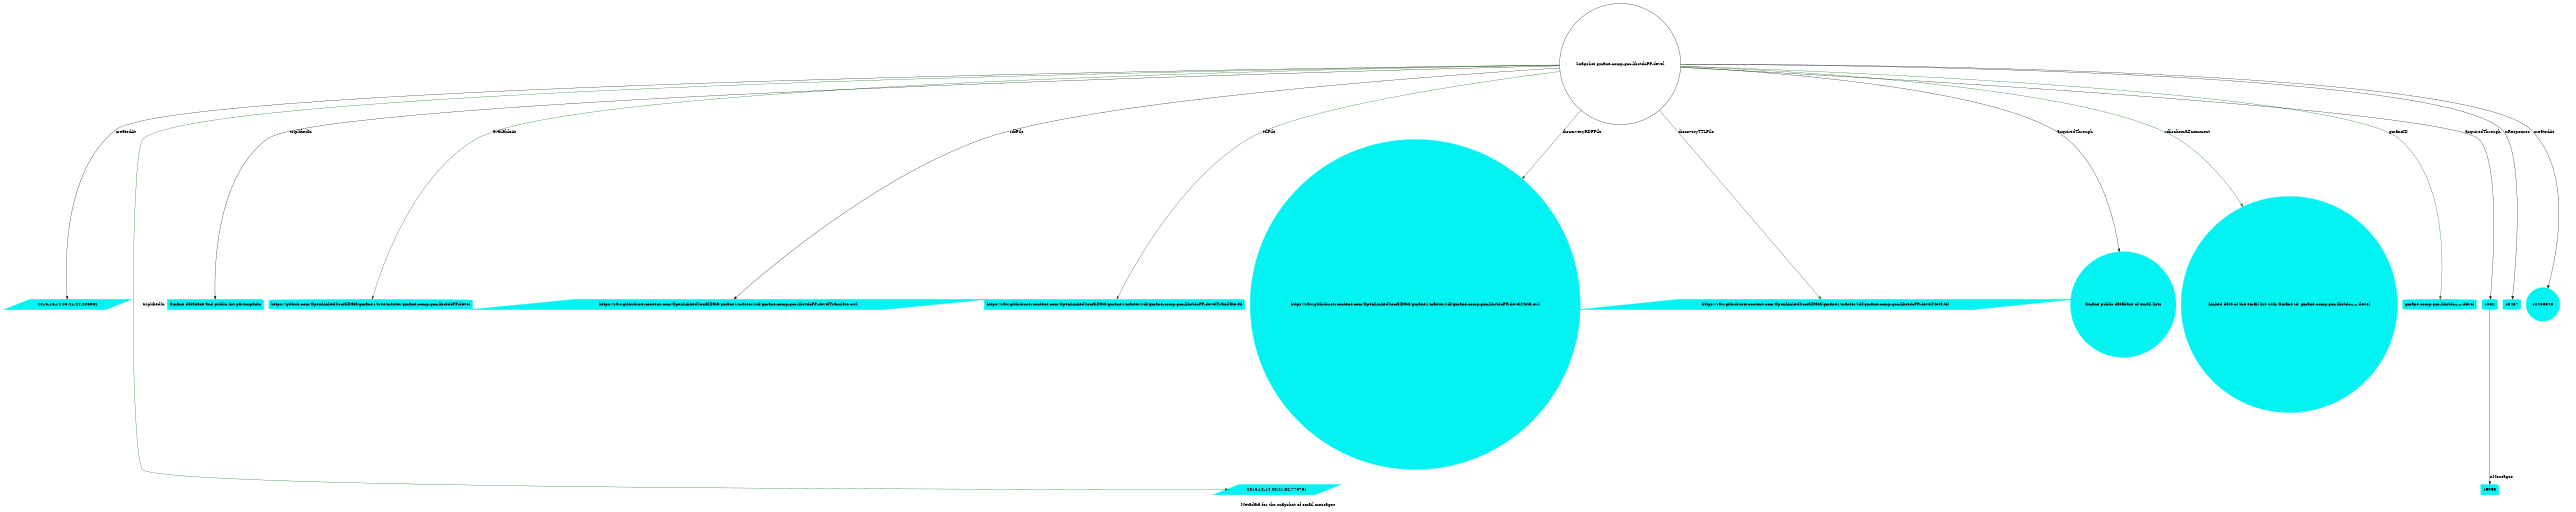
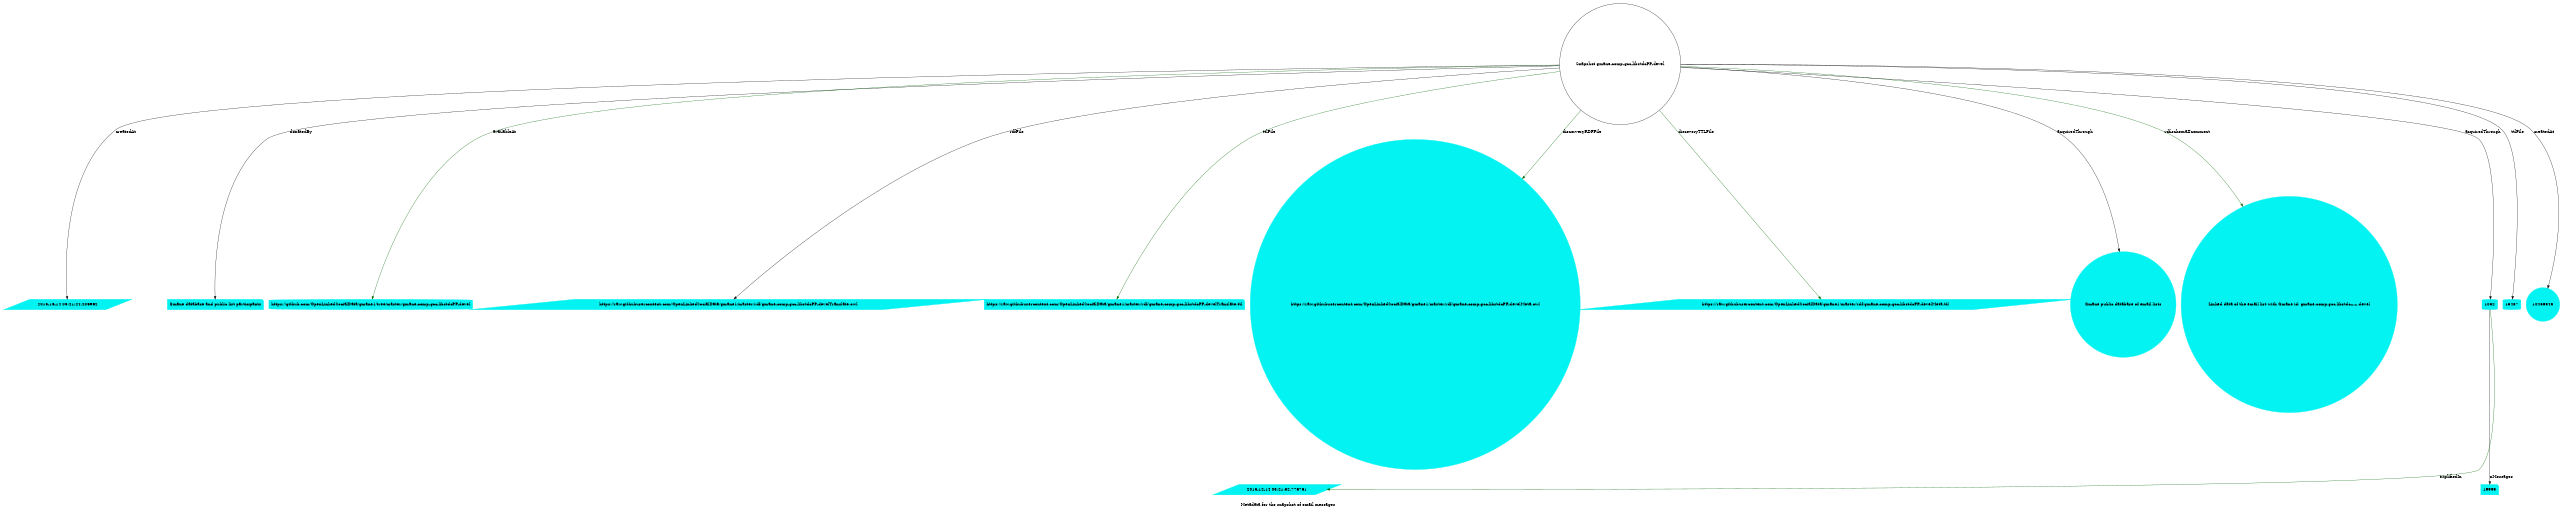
edge "Snapshot gmane-comp-gcc-libstdcPP-devel" -> "Gmane database and public list participants": label "triplifiedIn" -> "donatedBy"
edge "Snapshot gmane-comp-gcc-libstdcPP-devel" -> "15487": label "nResponses" -> "ttlFile"
edge "Snapshot gmane-comp-gcc-libstdcPP-devel" -> "2015-12-14 03:21:32.776761": now "1052" -> "2015-12-14 03:21:32.776761"
node "gmane.comp.gcc.libstdc++.devel": removed
